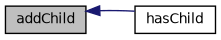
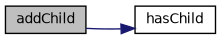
edge "hasChild" -> "addChild": reversed
